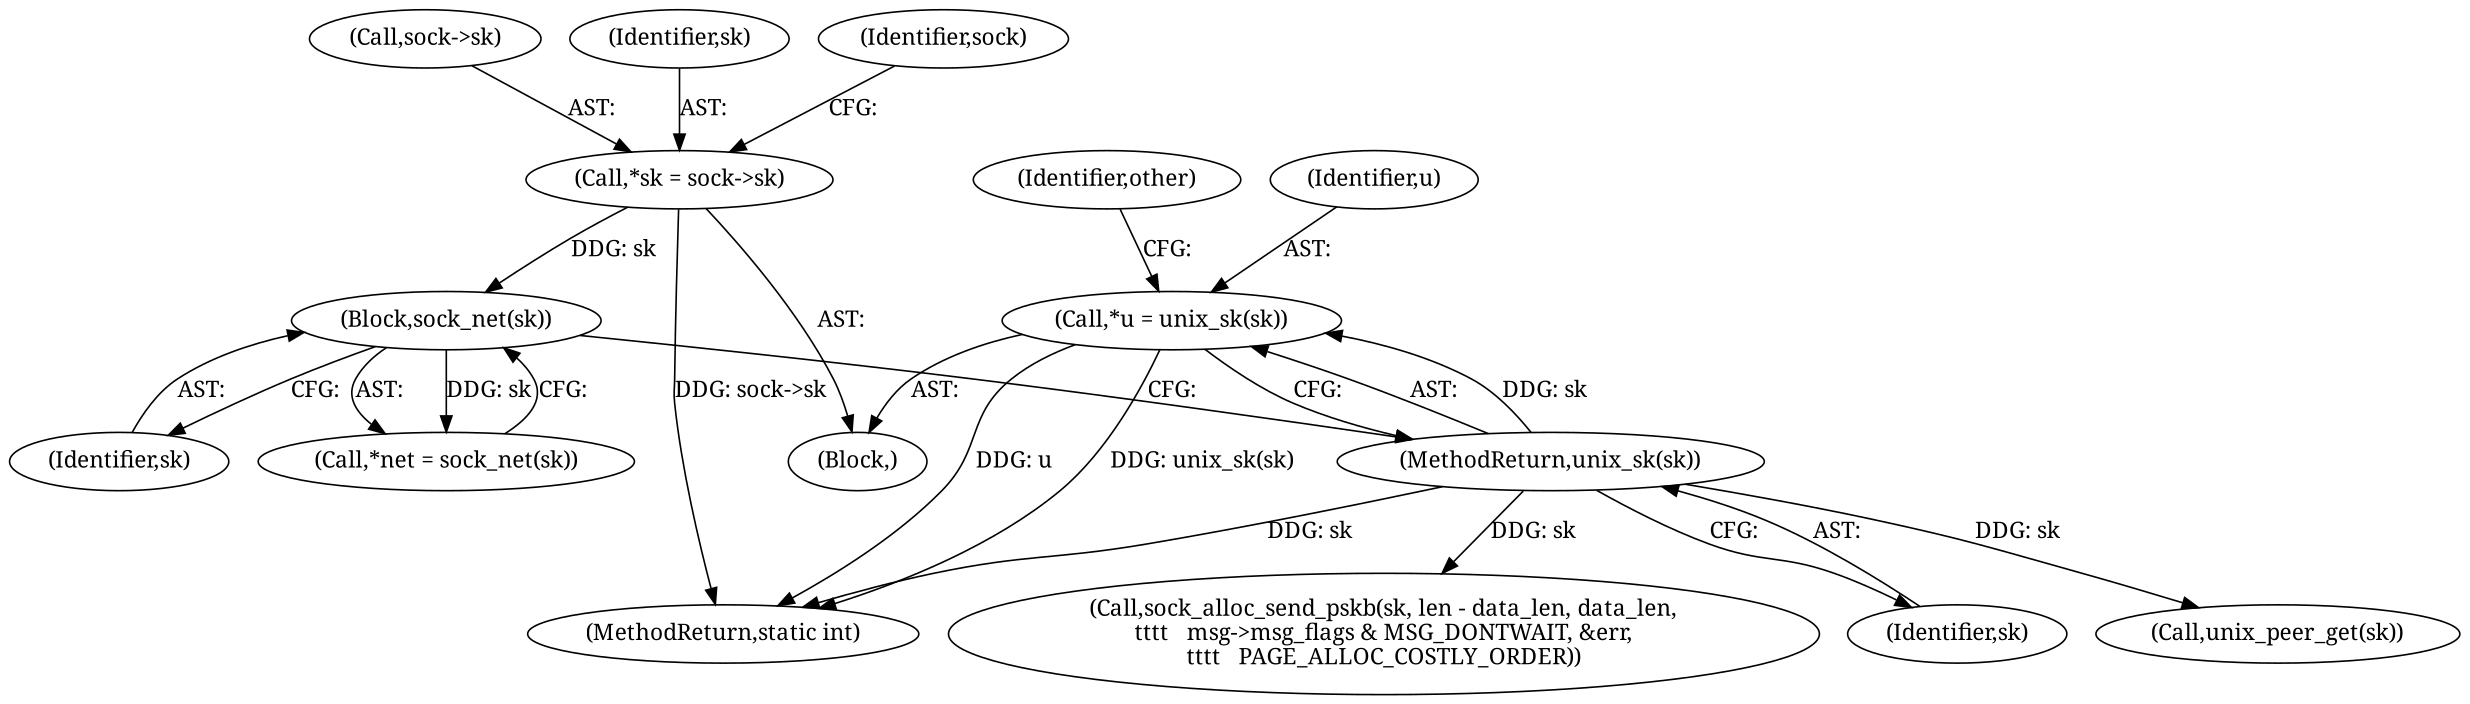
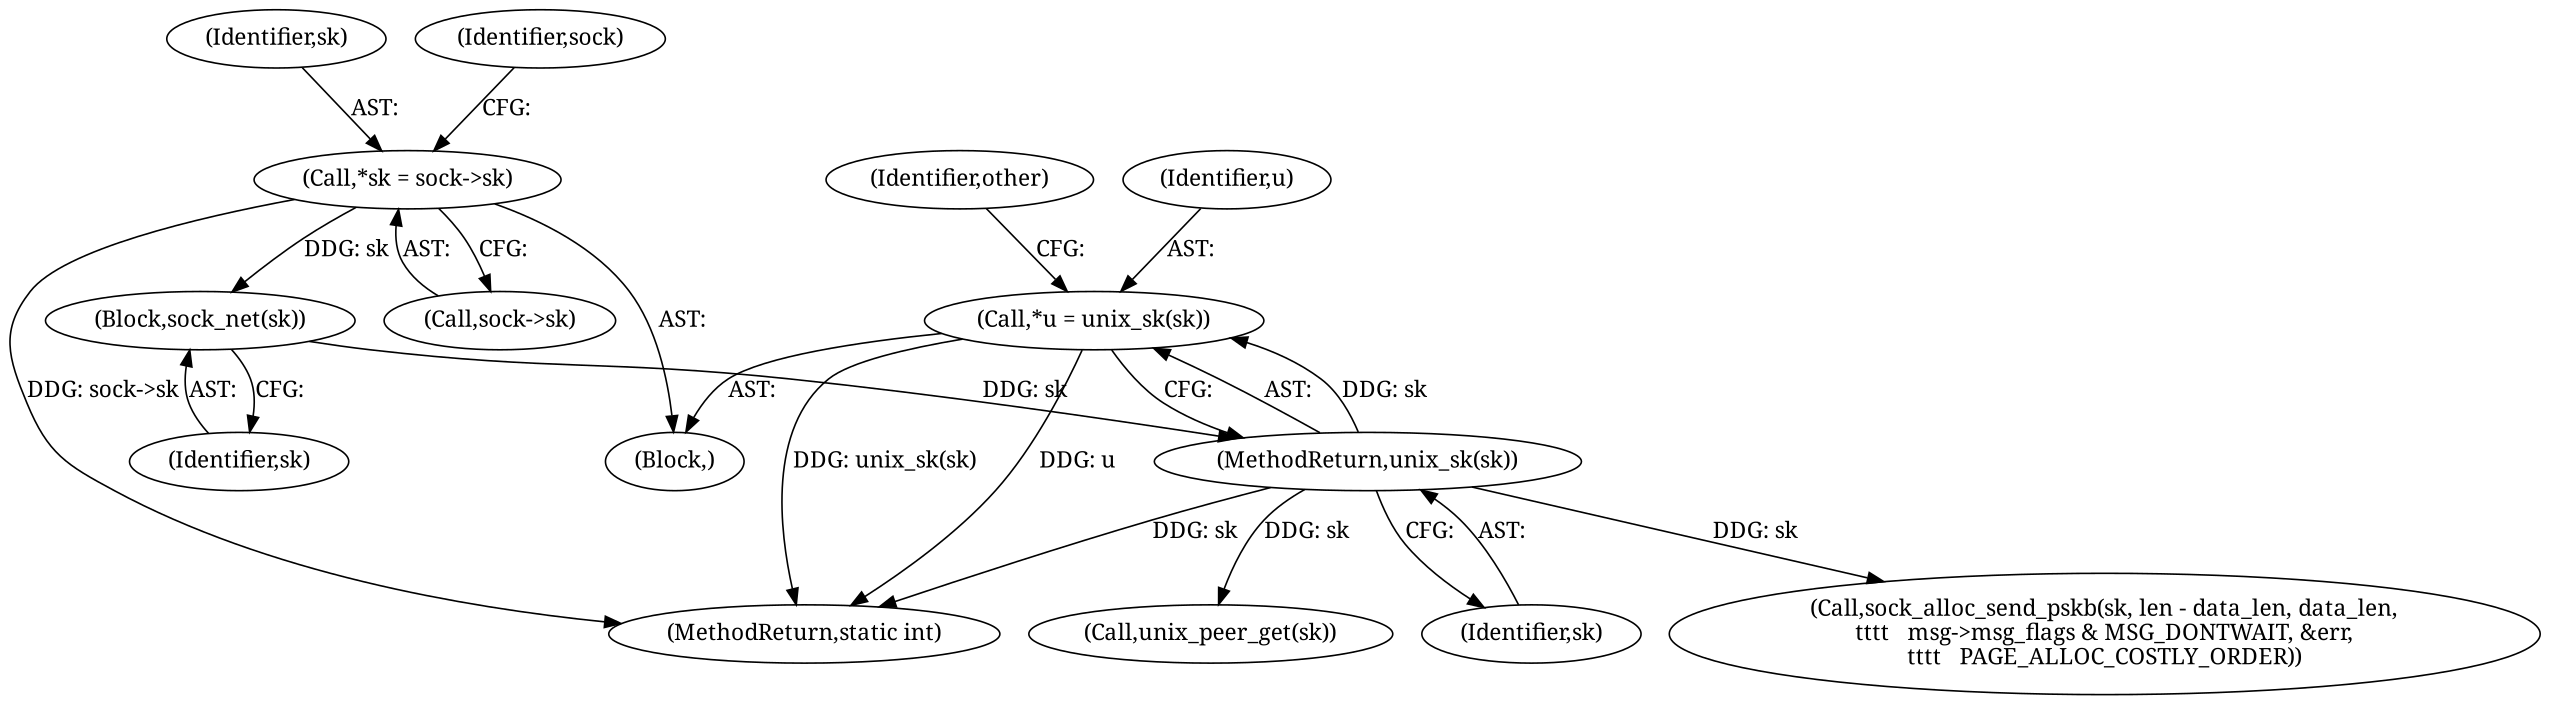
edge "(Call,*sk = sock->sk)" -> "(Call,sock->sk)": added, label "CFG:"
edge "(Block,sock_net(sk))" -> "(MethodReturn,unix_sk(sk))": label "CFG: " -> "DDG: sk"
node "(Call,*net = sock_net(sk))": removed
